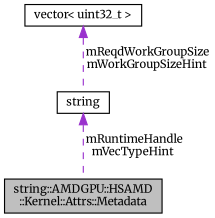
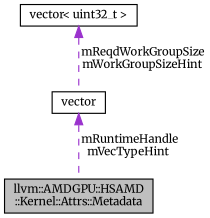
node "string": label "string" -> "vector"
node "string::AMDGPU::HSAMD ::Kernel::Attrs::Metadata": label "string::AMDGPU::HSAMD ::Kernel::Attrs::Metadata" -> "llvm::AMDGPU::HSAMD ::Kernel::Attrs::Metadata"
